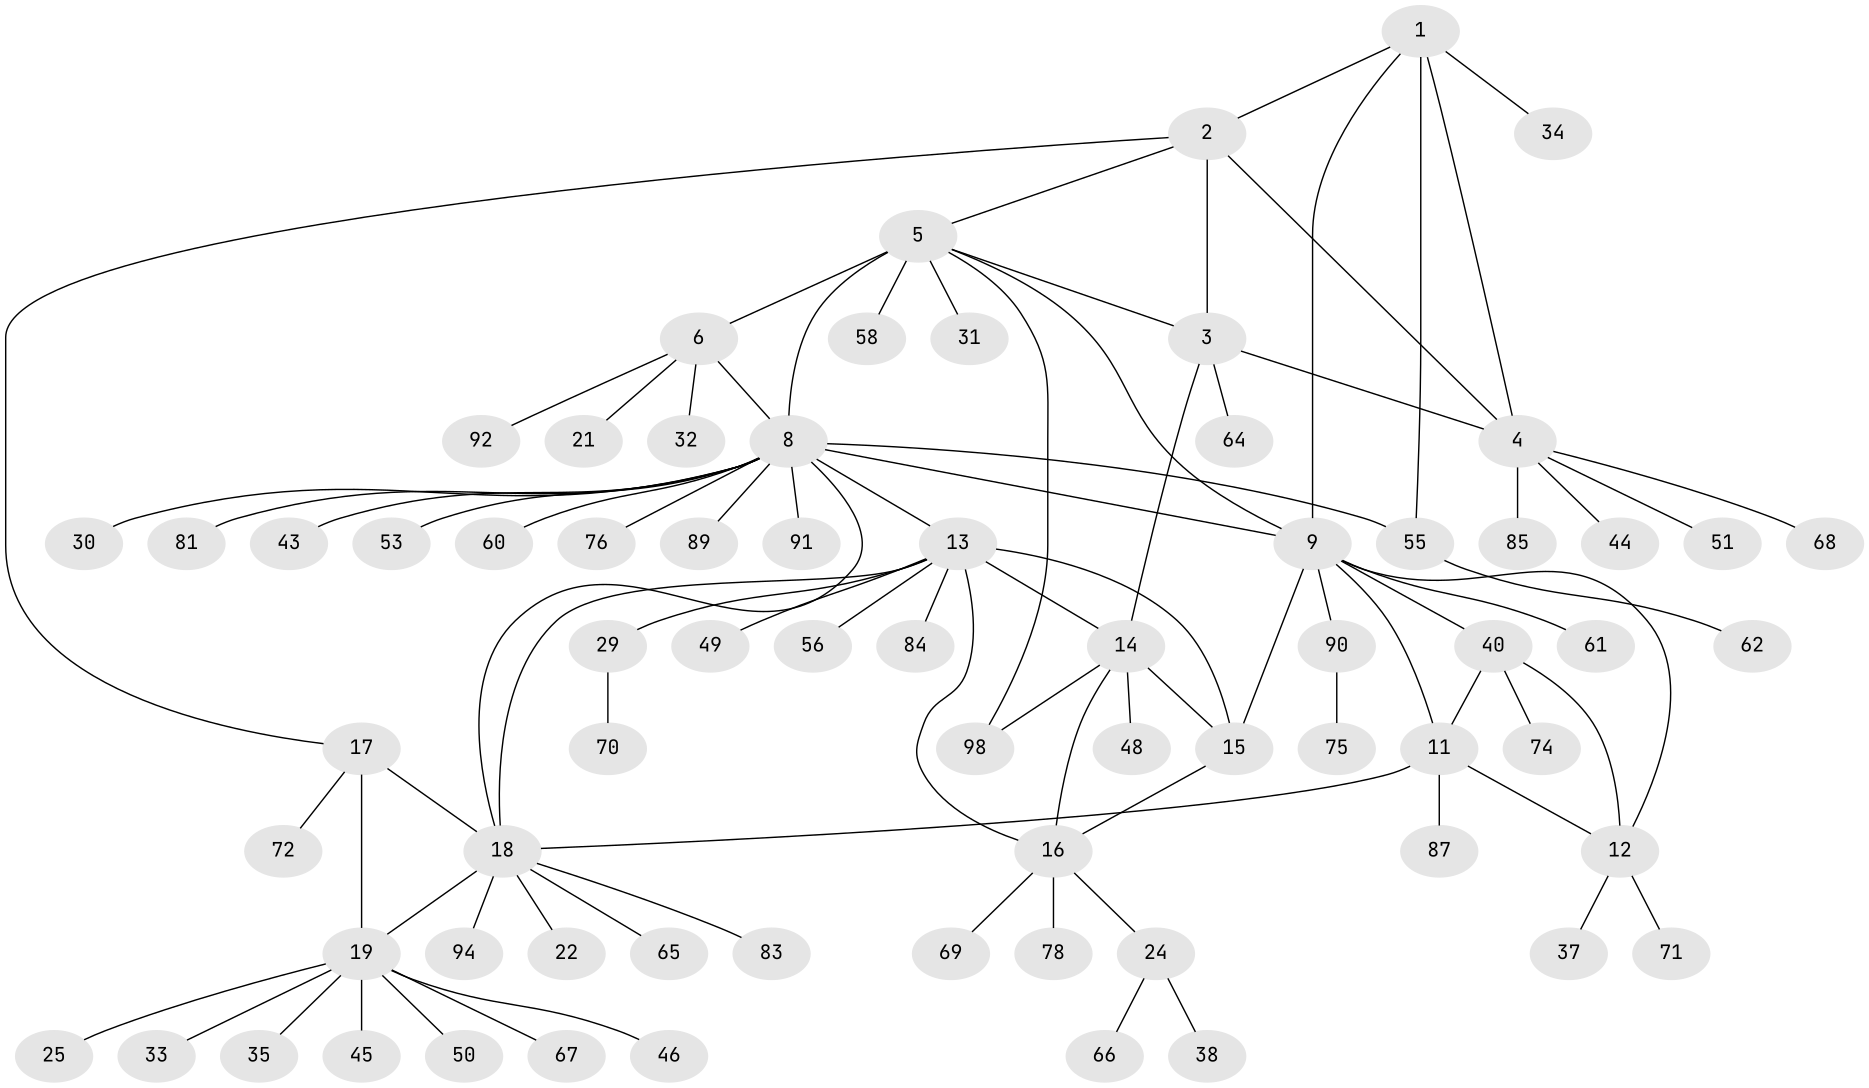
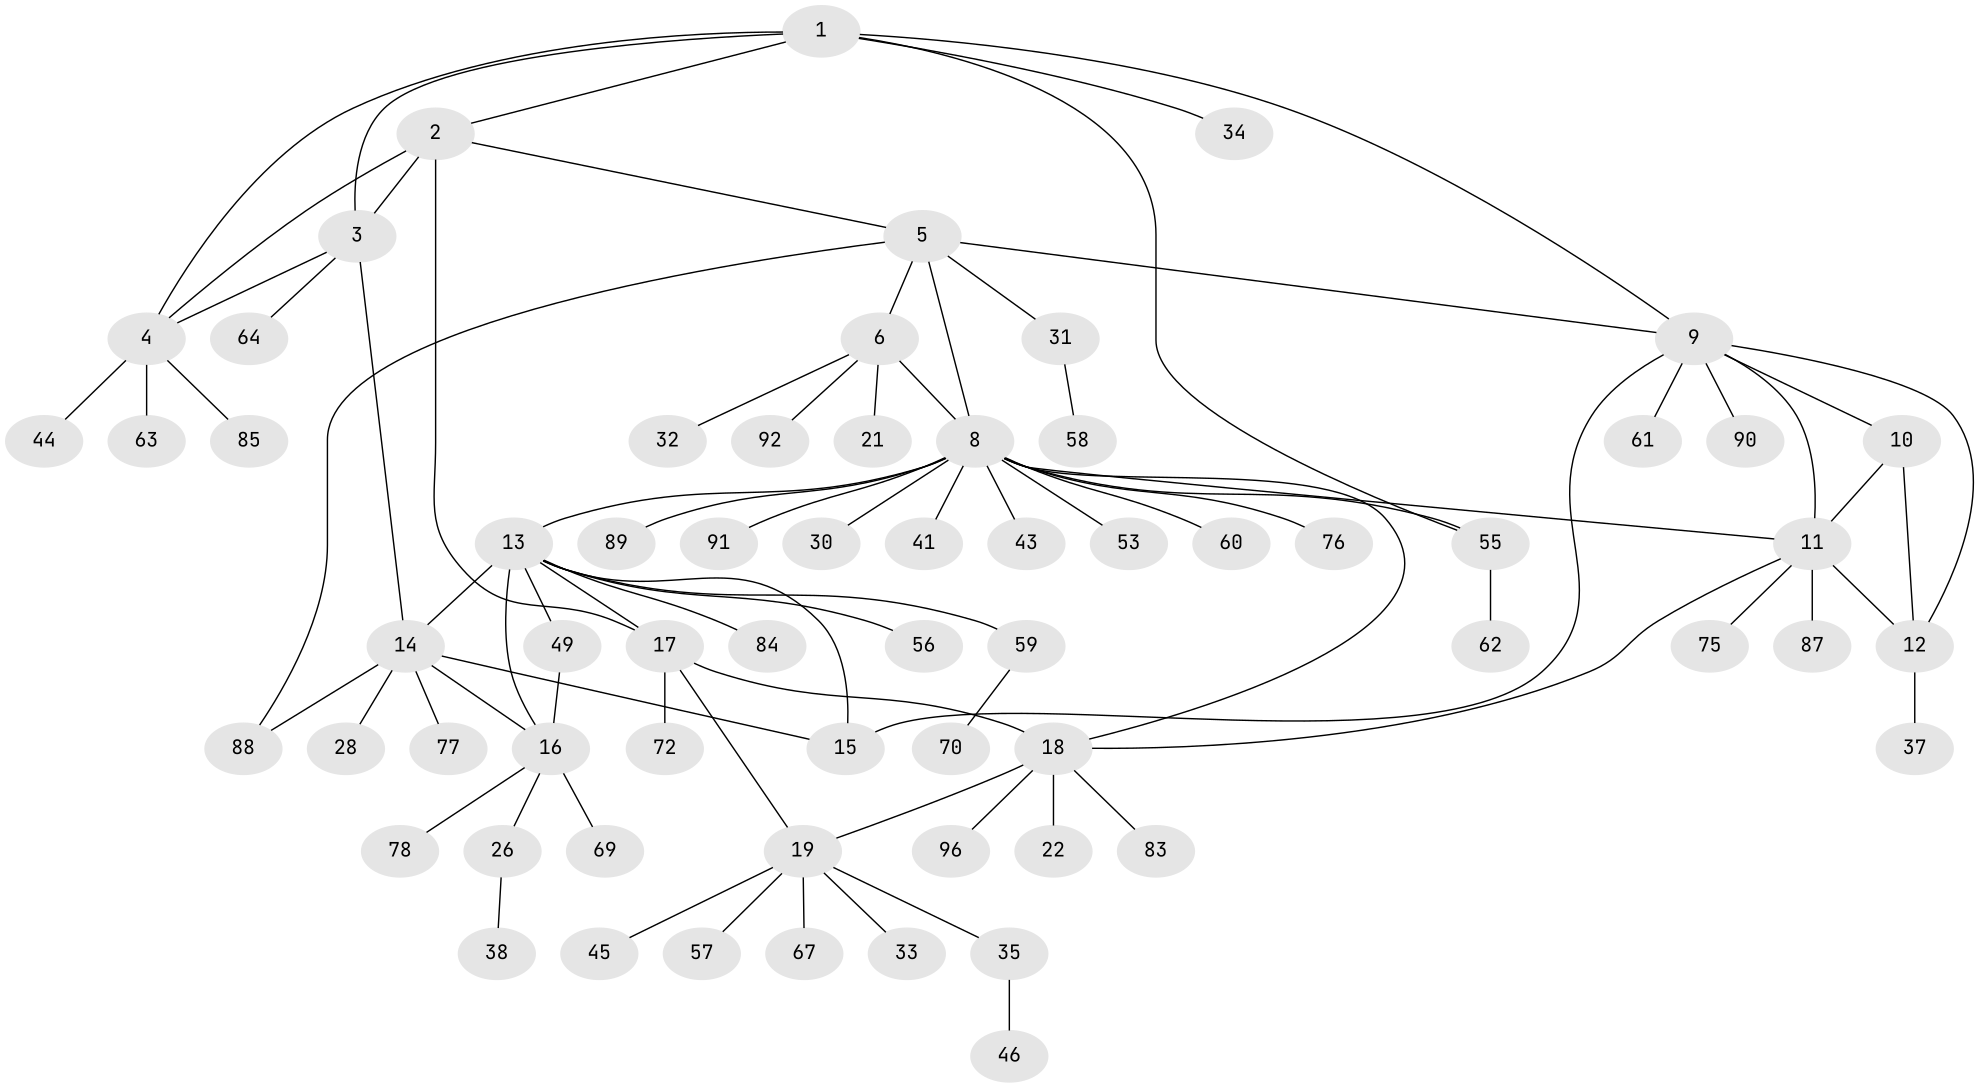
edge "5" -- "58": now "31" -- "58"
edge "5" -- "3": now "1" -- "3"
edge "8" -- "9": now "8" -- "11"
node "81": label "81" -> "41"
node "51": removed
node "68": label "68" -> "63"
edge "13" -- "18": now "13" -- "17"
node "29": label "29" -> "59"
node "40": label "40" -> "10"
edge "90" -- "75": now "11" -- "75"
node "77": added
node "98": label "98" -> "88"
node "48": label "48" -> "28"
node "74": removed
edge "15" -- "16": now "49" -- "16"
node "94": label "94" -> "96"
node "65": removed
node "24": label "24" -> "26"
node "71": removed
edge "19" -- "46": now "35" -- "46"
node "25": removed
node "50": label "50" -> "57"
node "66": removed
